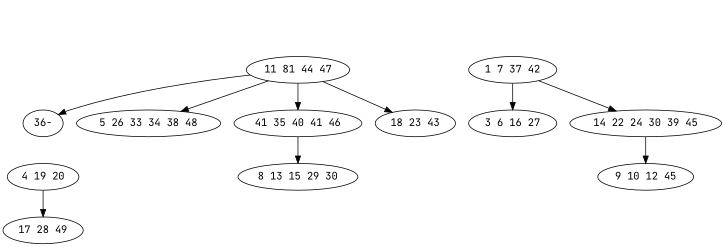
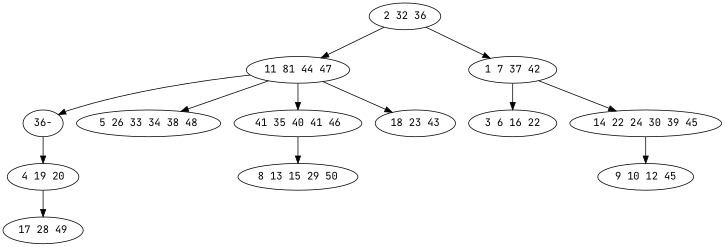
node "2 32 36": added
node "3 6 16 27": label "3 6 16 27" -> "3 6 16 22"
edge "36-" -> "4 19 20": added
node "8 13 15 29 30": label "8 13 15 29 30" -> "8 13 15 29 50"
